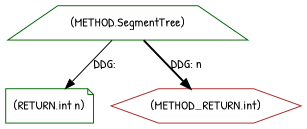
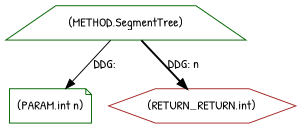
node "(RETURN,int n)": label "(RETURN,int n)" -> "(PARAM,int n)"
node "(METHOD_RETURN,int)": label "(METHOD_RETURN,int)" -> "(RETURN_RETURN,int)"
